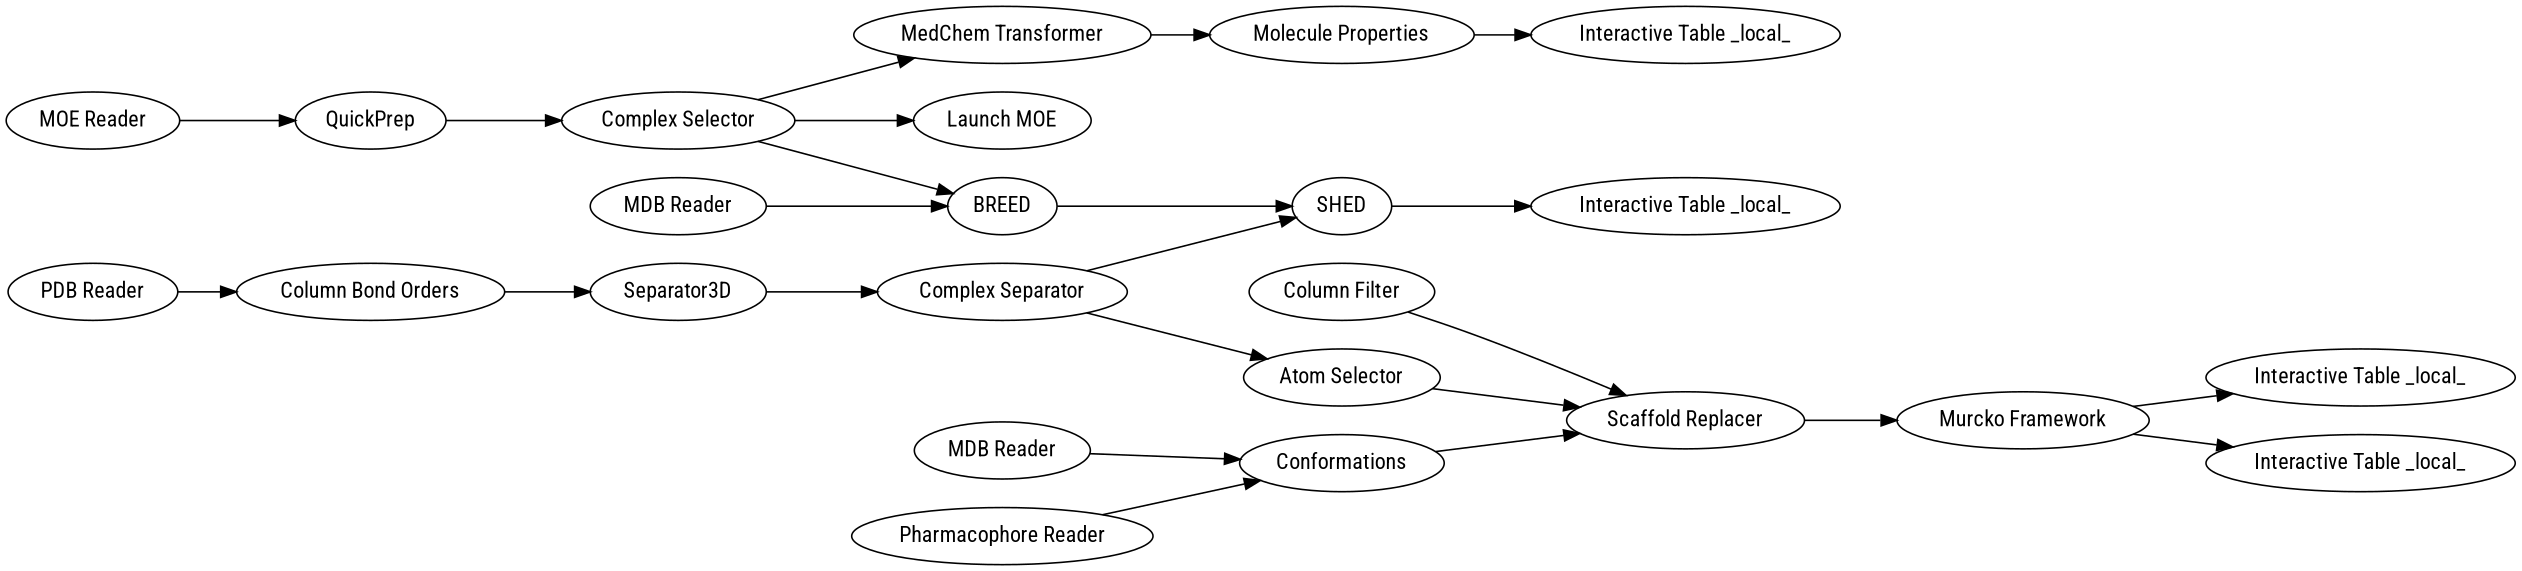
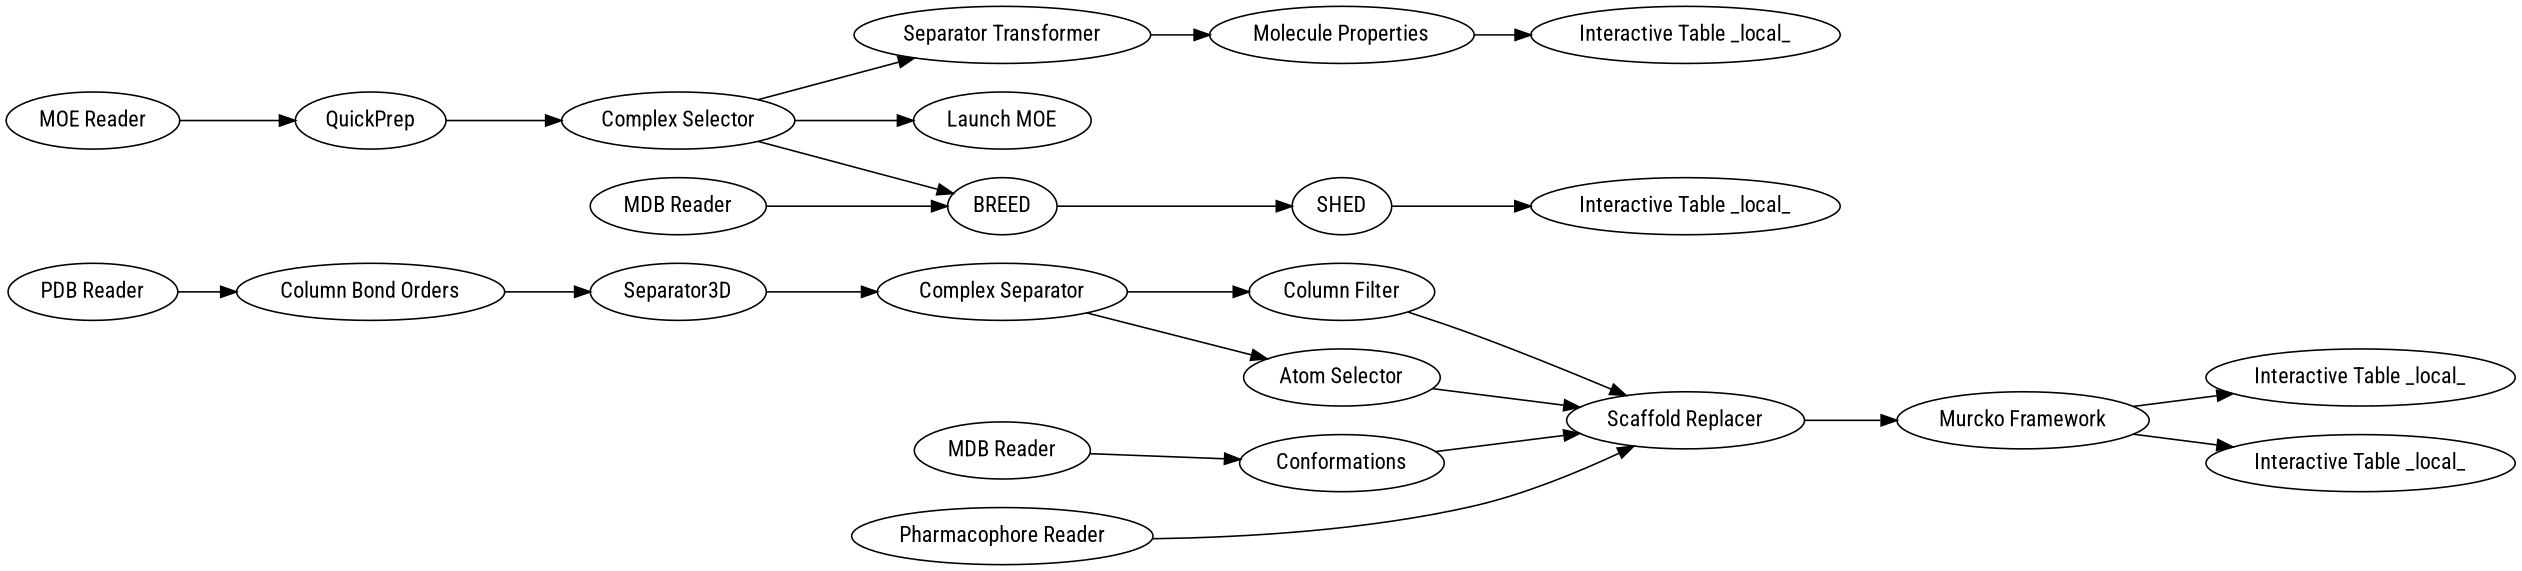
node "MedChem Transformer": label "MedChem Transformer" -> "Separator Transformer"
edge "Complex Separator" -> "SHED": now "Complex Separator" -> "Column Filter"
edge "Pharmacophore Reader" -> "Conformations": now "Pharmacophore Reader" -> "Scaffold Replacer"
